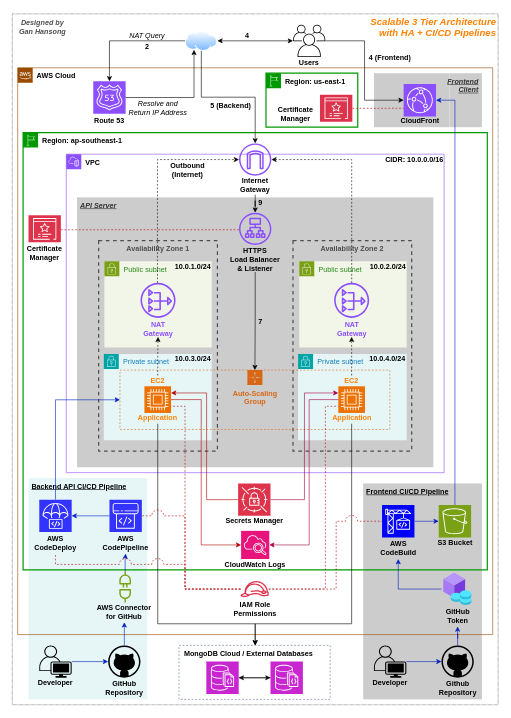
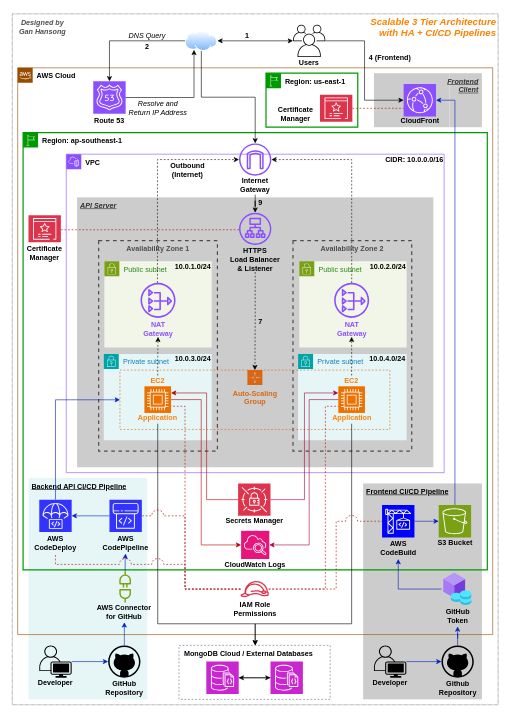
node "NAT Query": label "NAT Query" -> "DNS Query"
node "4": label "4" -> "1"
node "5 (Backend)": removed
edge "HTTPS Load Balancer & Listener" -> "Auto-Scaling Group": style solid -> dashed
